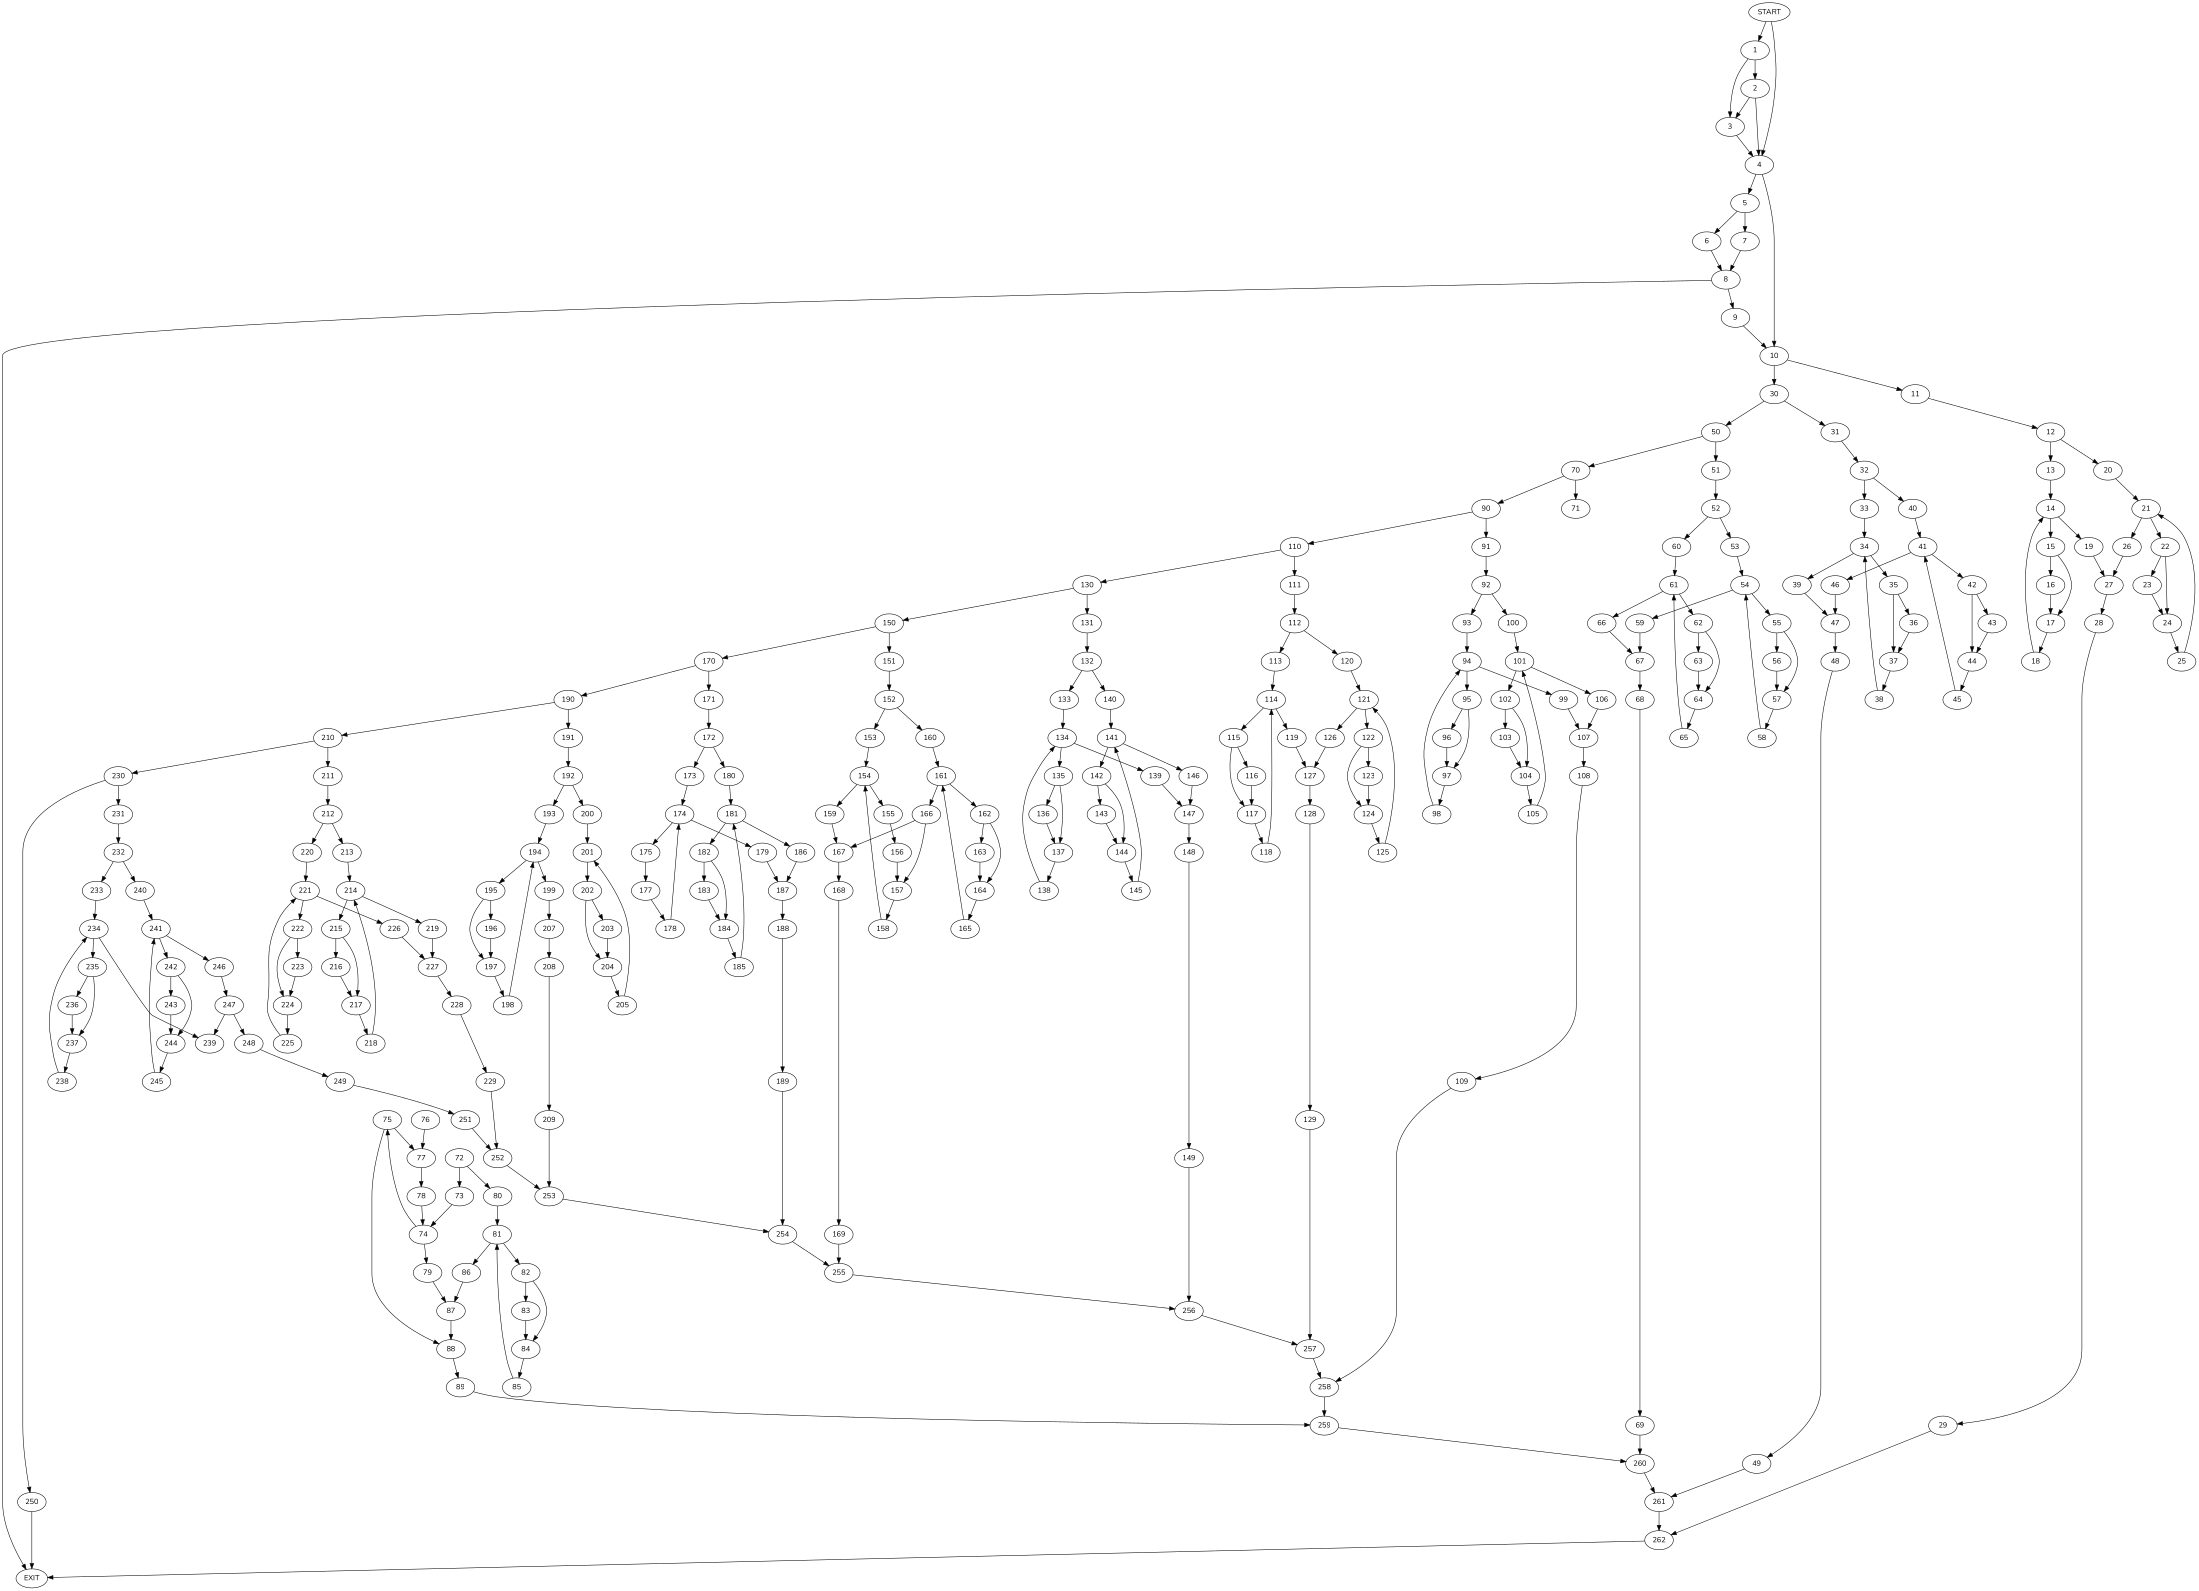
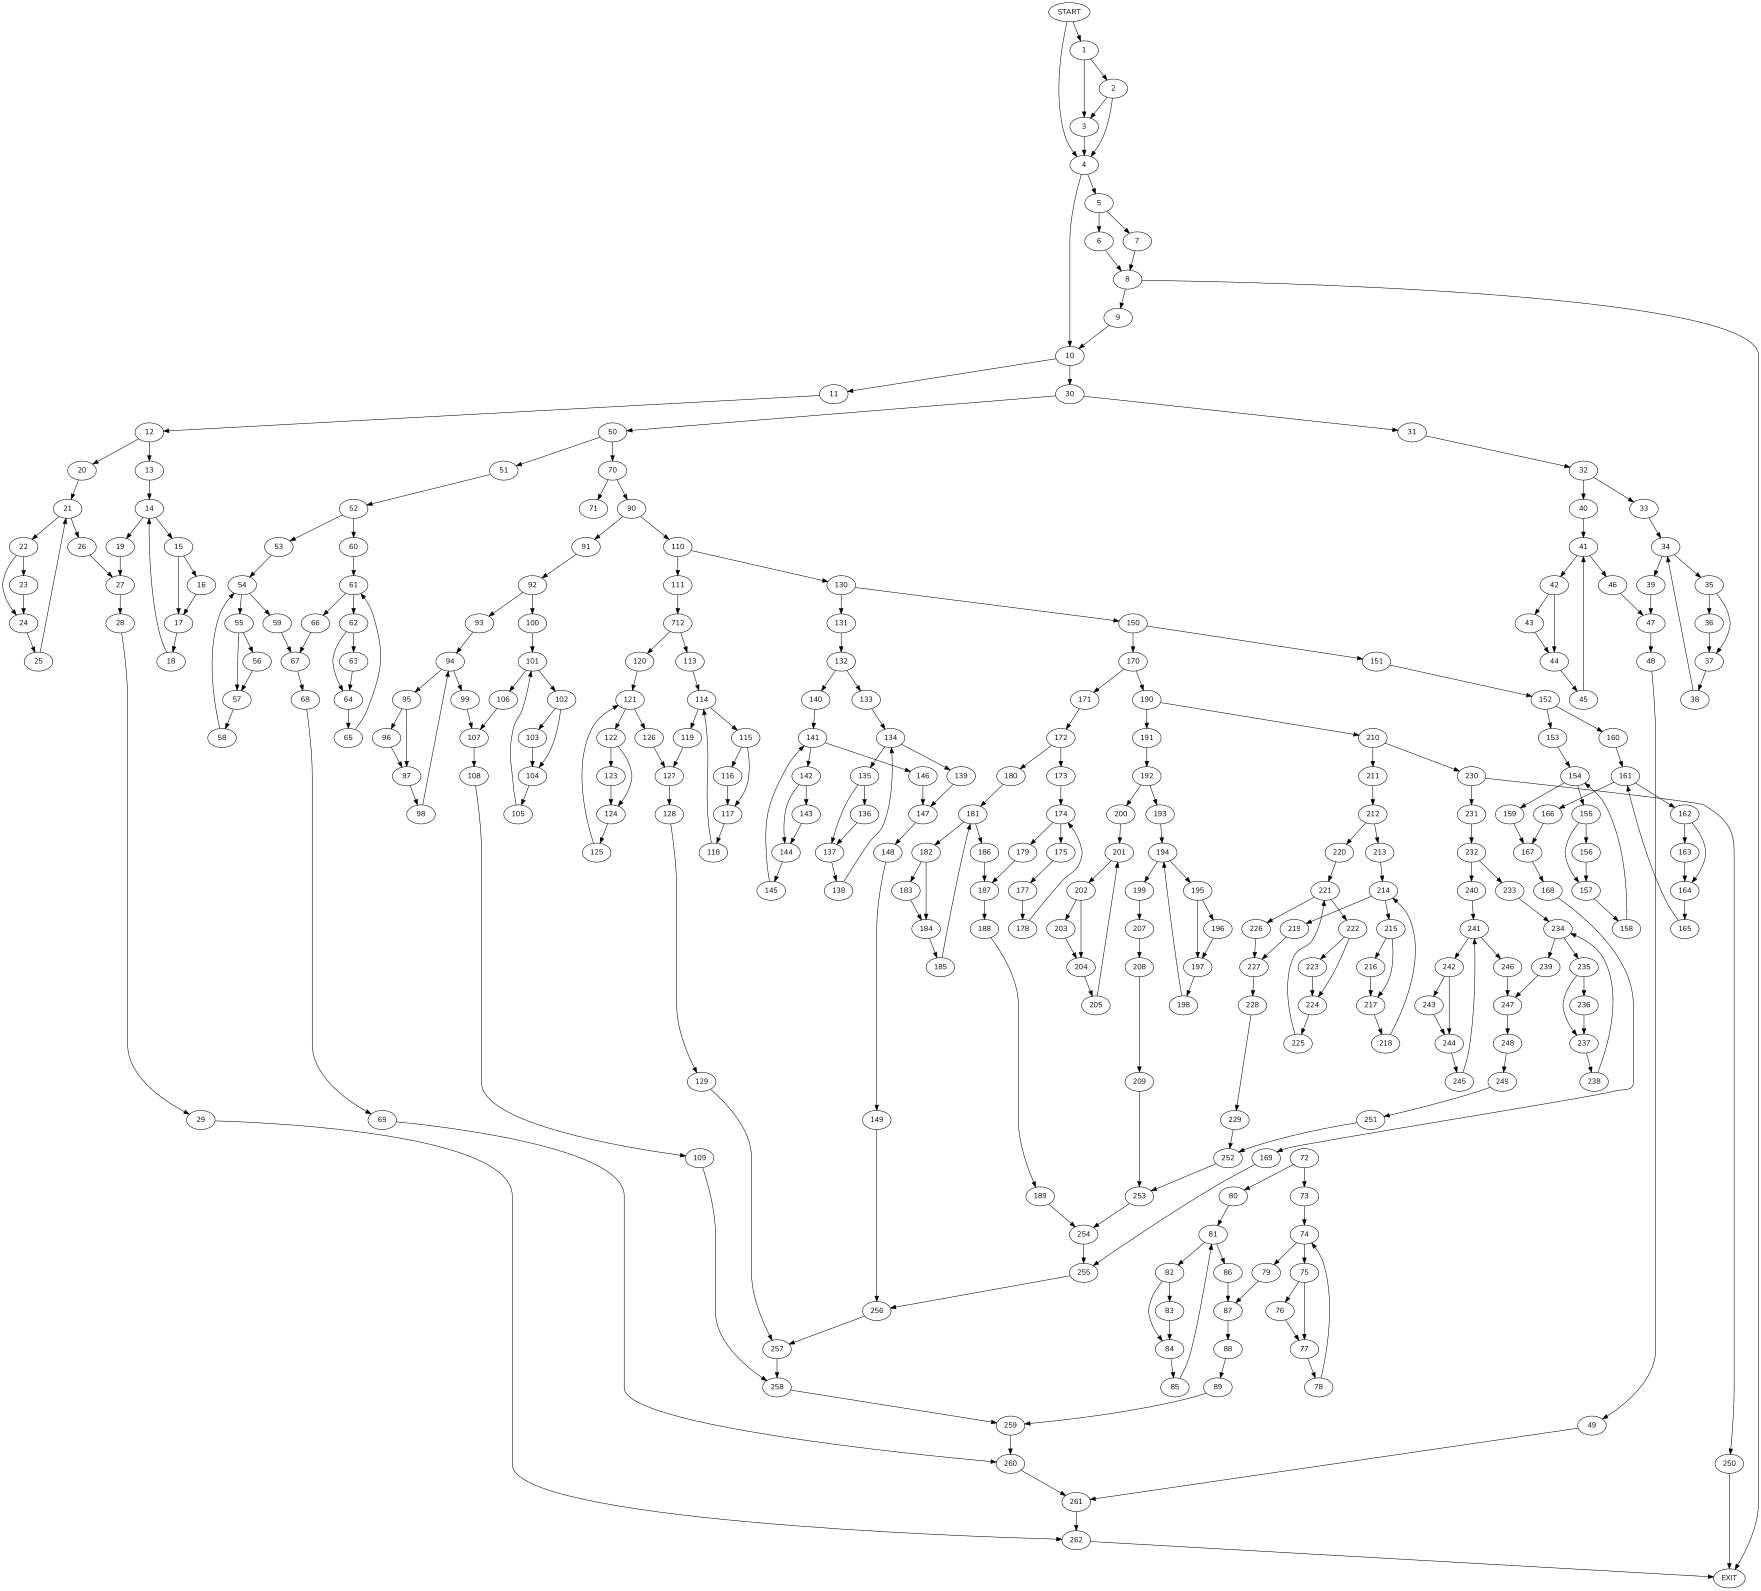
node "112": label "112" -> "712"
edge "166" -> "157": now "155" -> "157"
edge "247" -> "239": reversed
edge "75" -> "88": now "75" -> "76"
